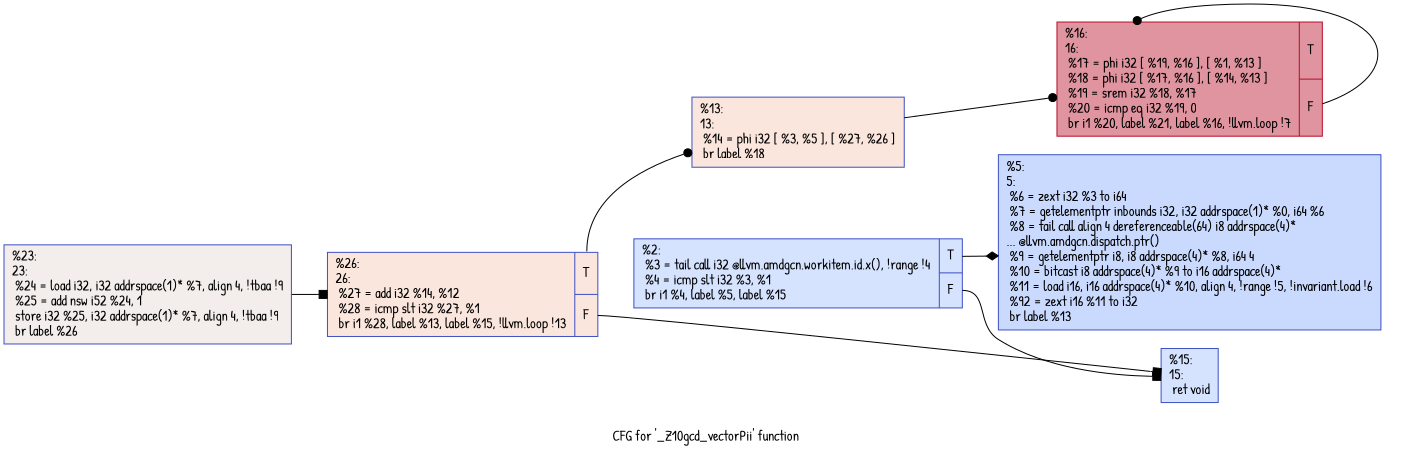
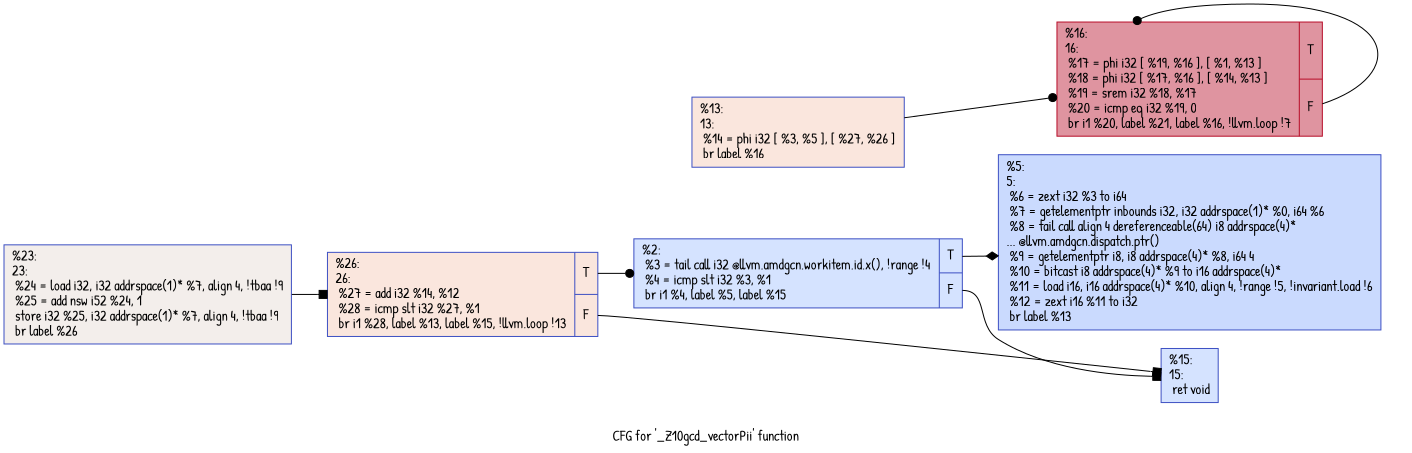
node "%13:": text "br label %18" -> "br label %16"
edge "%26:" -> "%13:": now "%26:" -> "%2:"
node "%5:": text "%92 = zext i16 %11 to i32" -> "%12 = zext i16 %11 to i32"
